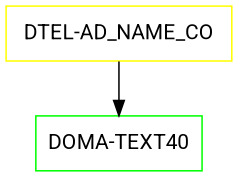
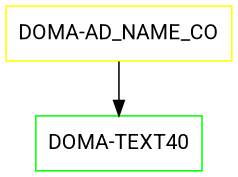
node "DTEL-AD_NAME_CO": label "DTEL-AD_NAME_CO" -> "DOMA-AD_NAME_CO"
